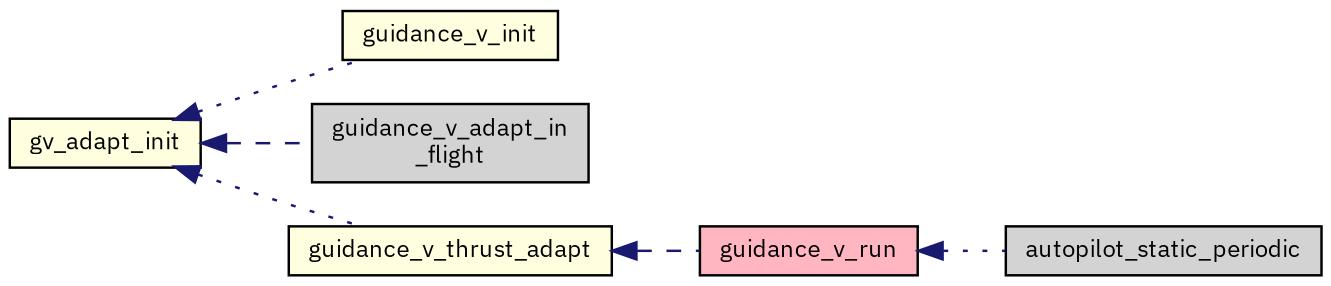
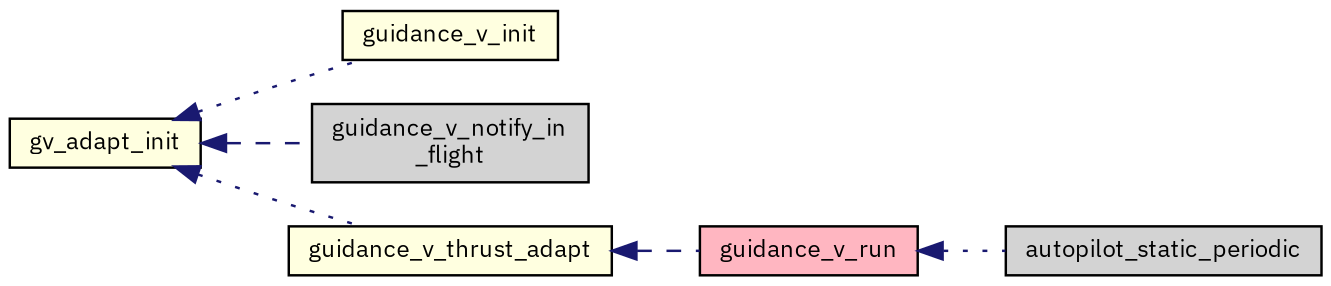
node "guidance_v_adapt_in _flight": label "guidance_v_adapt_in _flight" -> "guidance_v_notify_in _flight"
